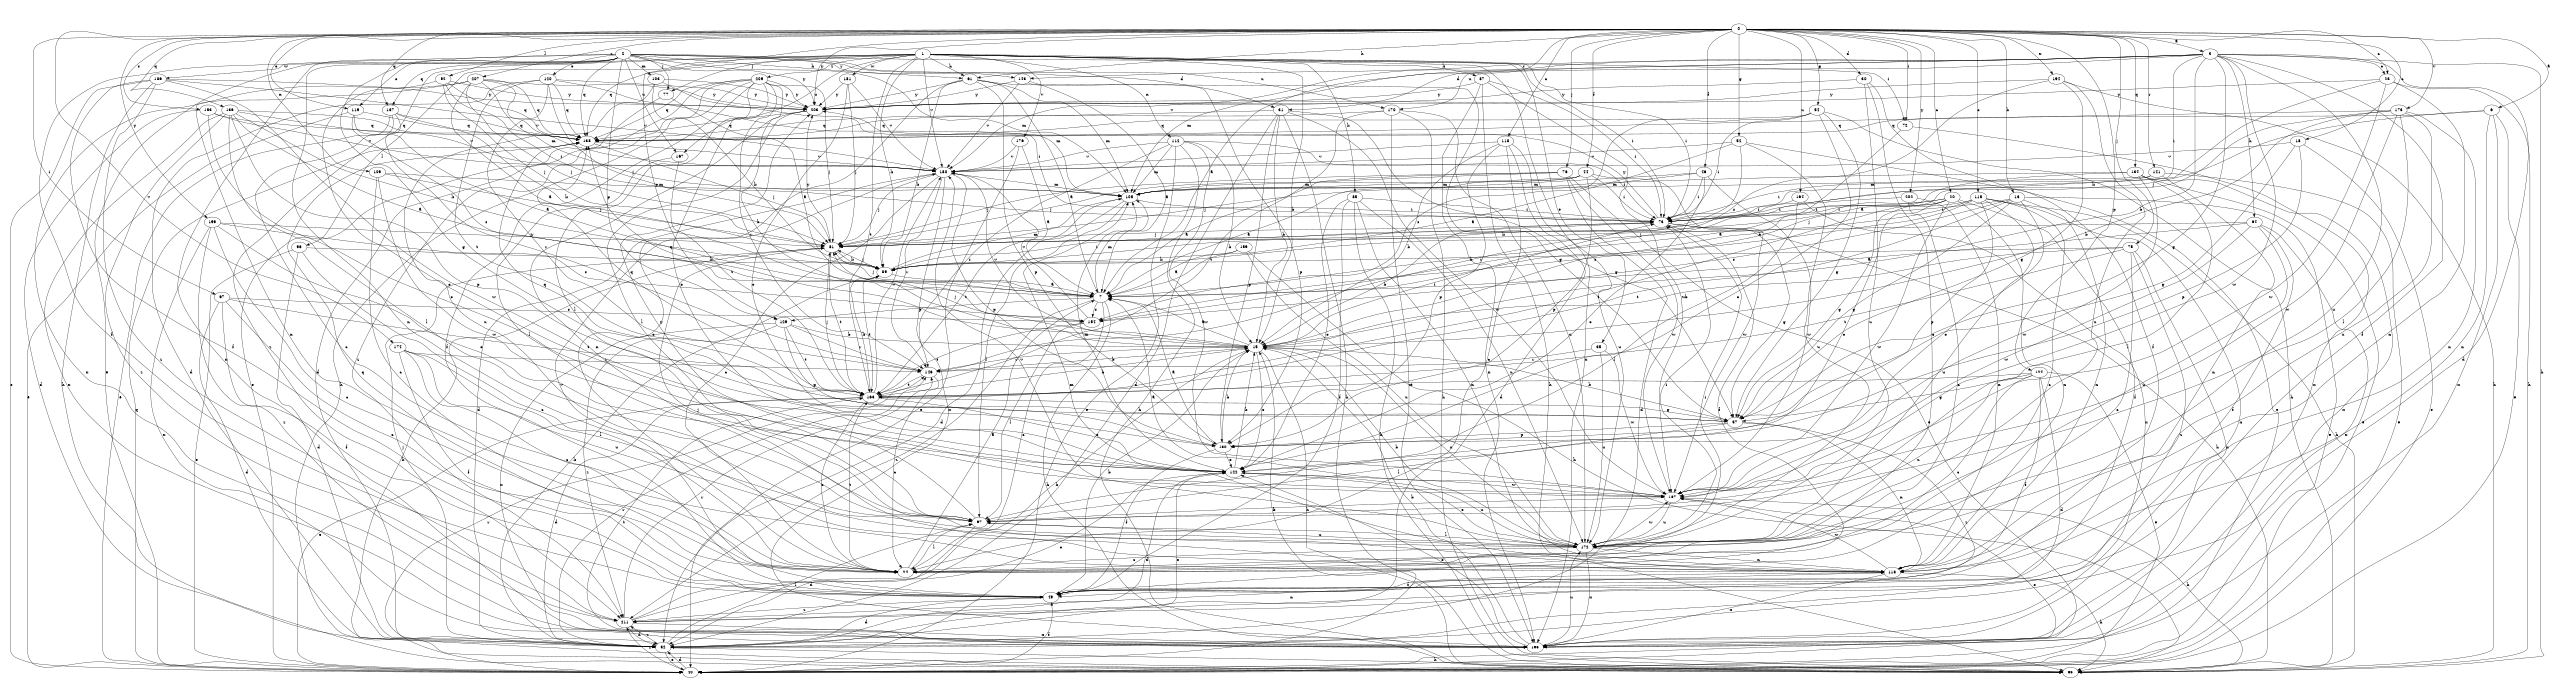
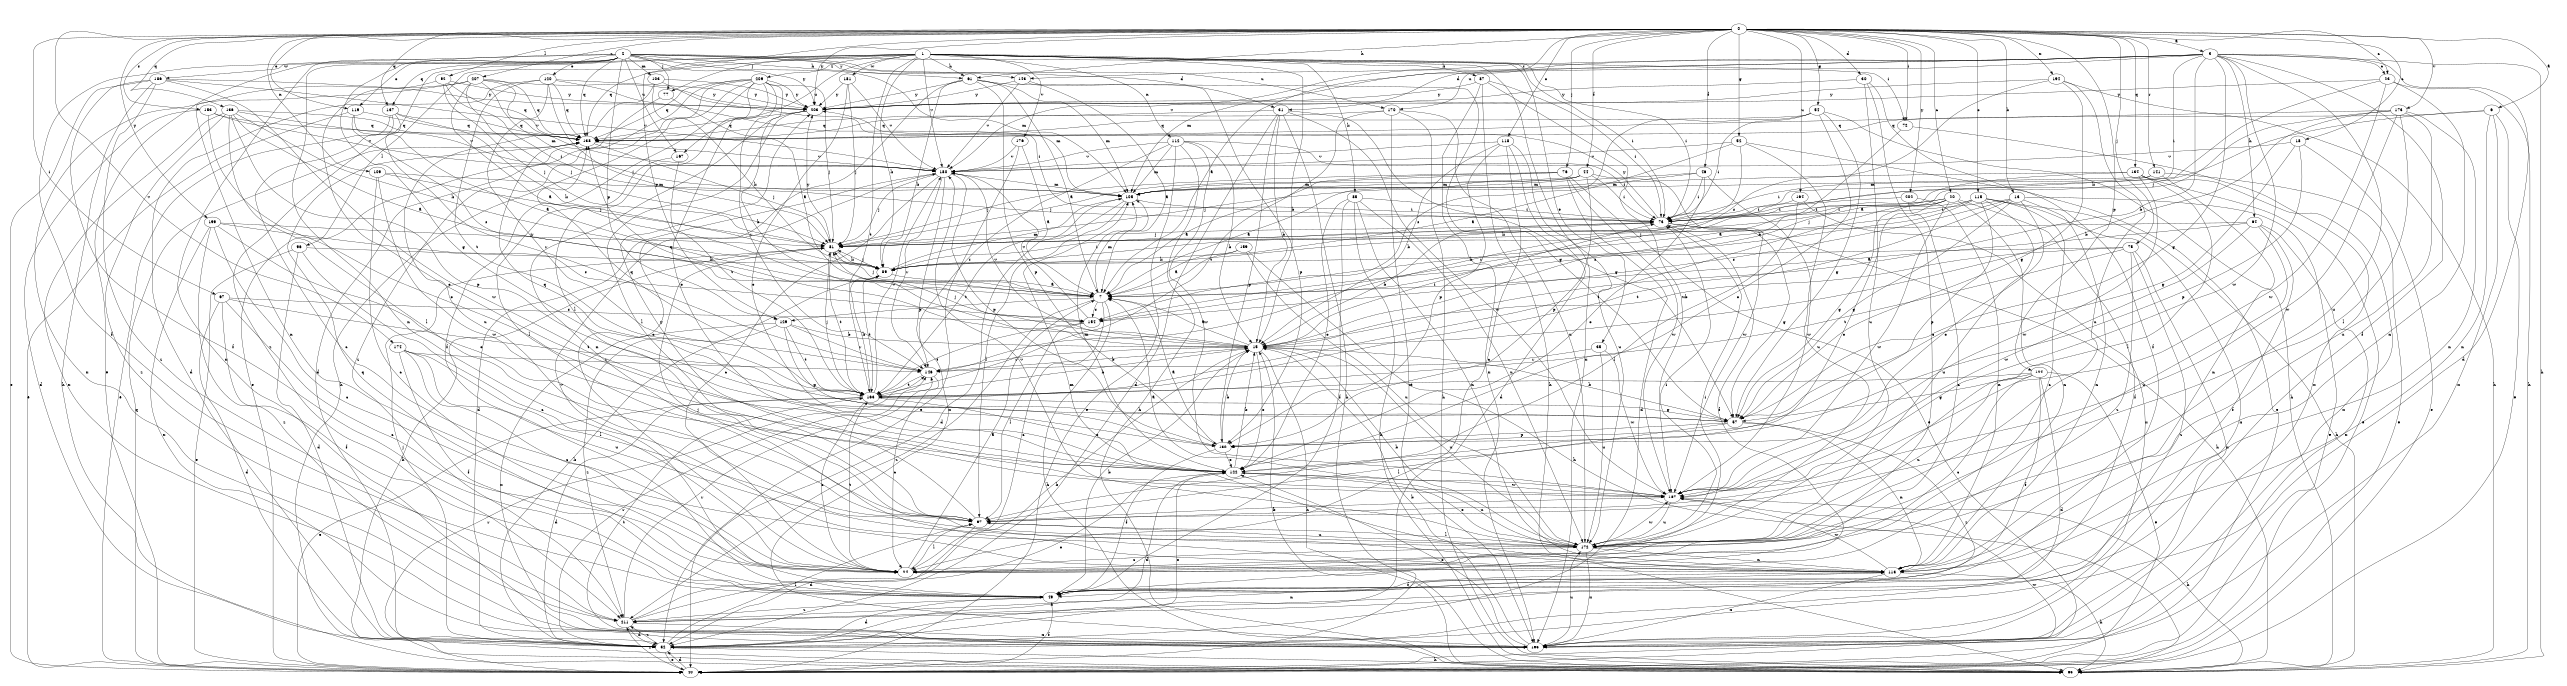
edge "75" -> "24": label "c" -> "z"
edge "40" -> "187": label "o" -> "w"
